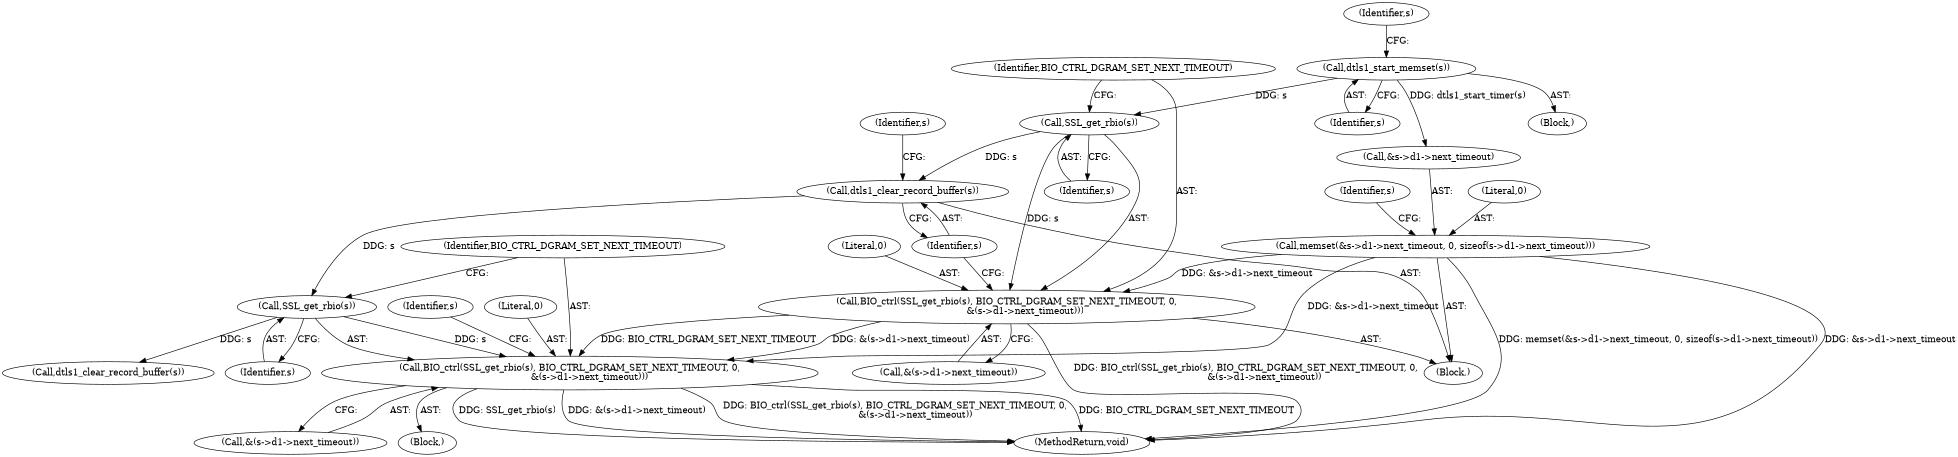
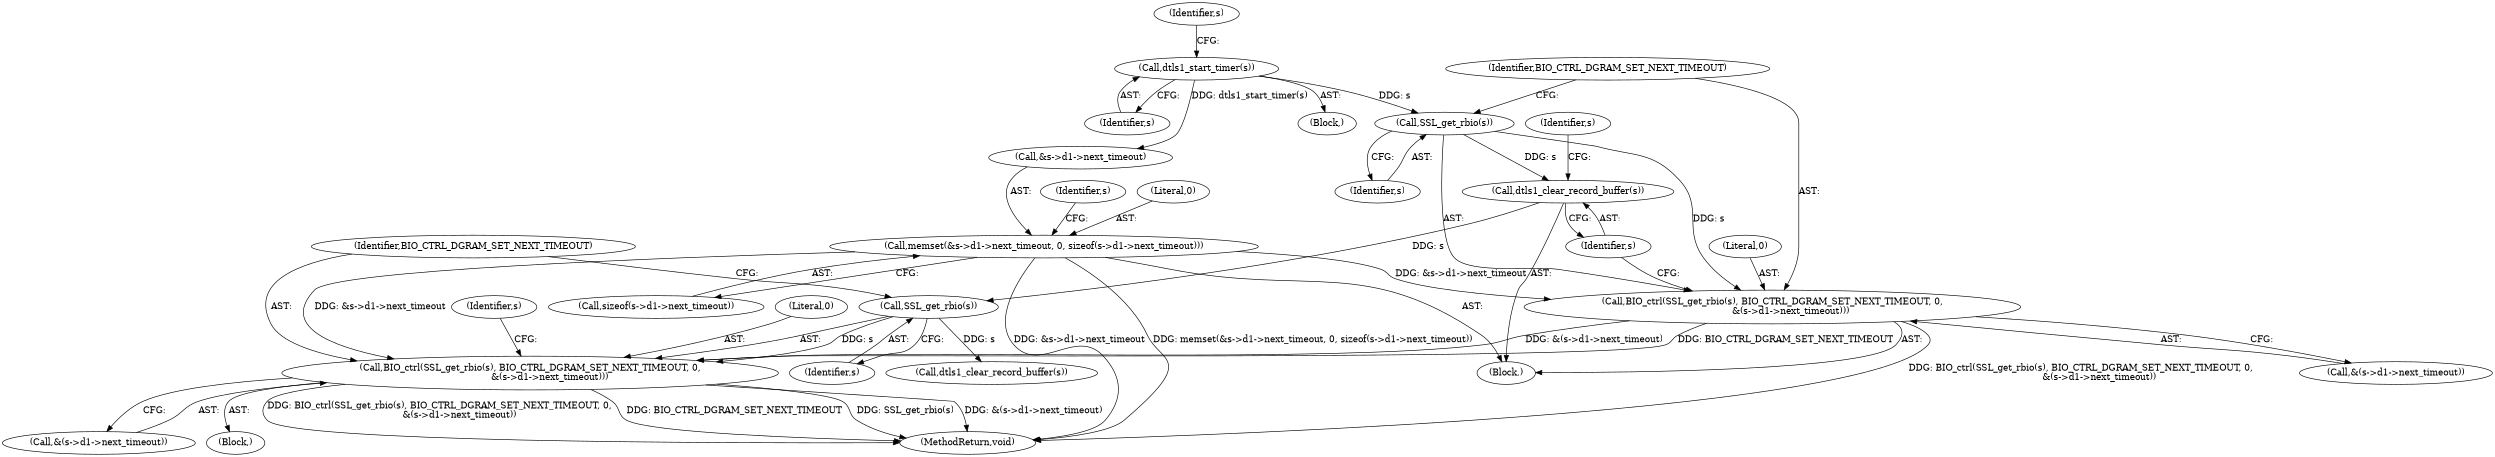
node "(Call,dtls1_start_memset(s))": label "(Call,dtls1_start_memset(s))" -> "(Call,dtls1_start_timer(s))"
node "(Call,sizeof(s->d1->next_timeout))": added
